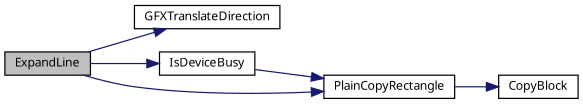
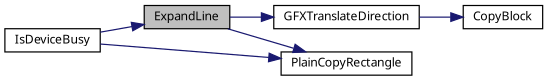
edge "ExpandLine" -> "IsDeviceBusy": reversed
edge "PlainCopyRectangle" -> "CopyBlock": now "GFXTranslateDirection" -> "CopyBlock"
